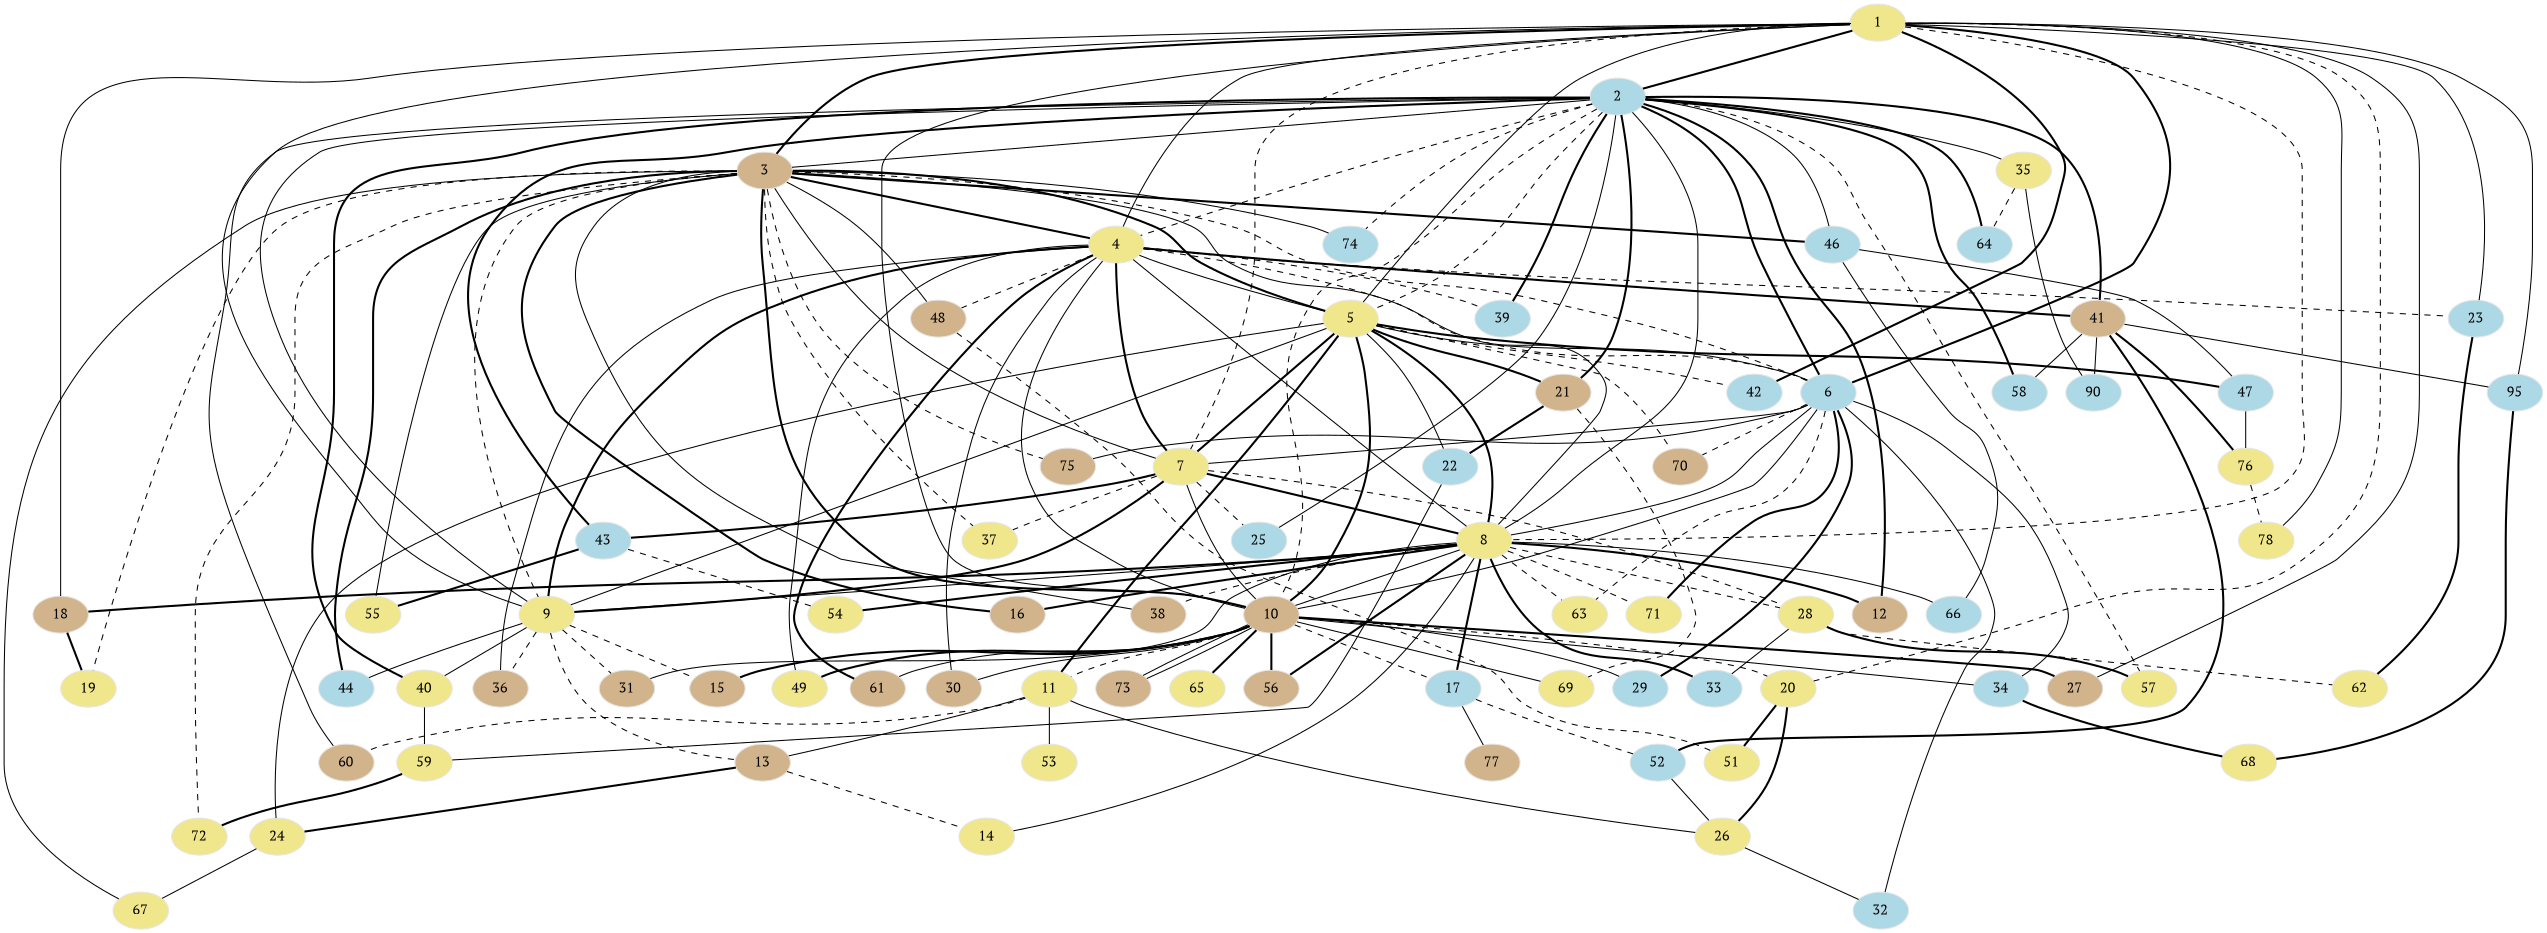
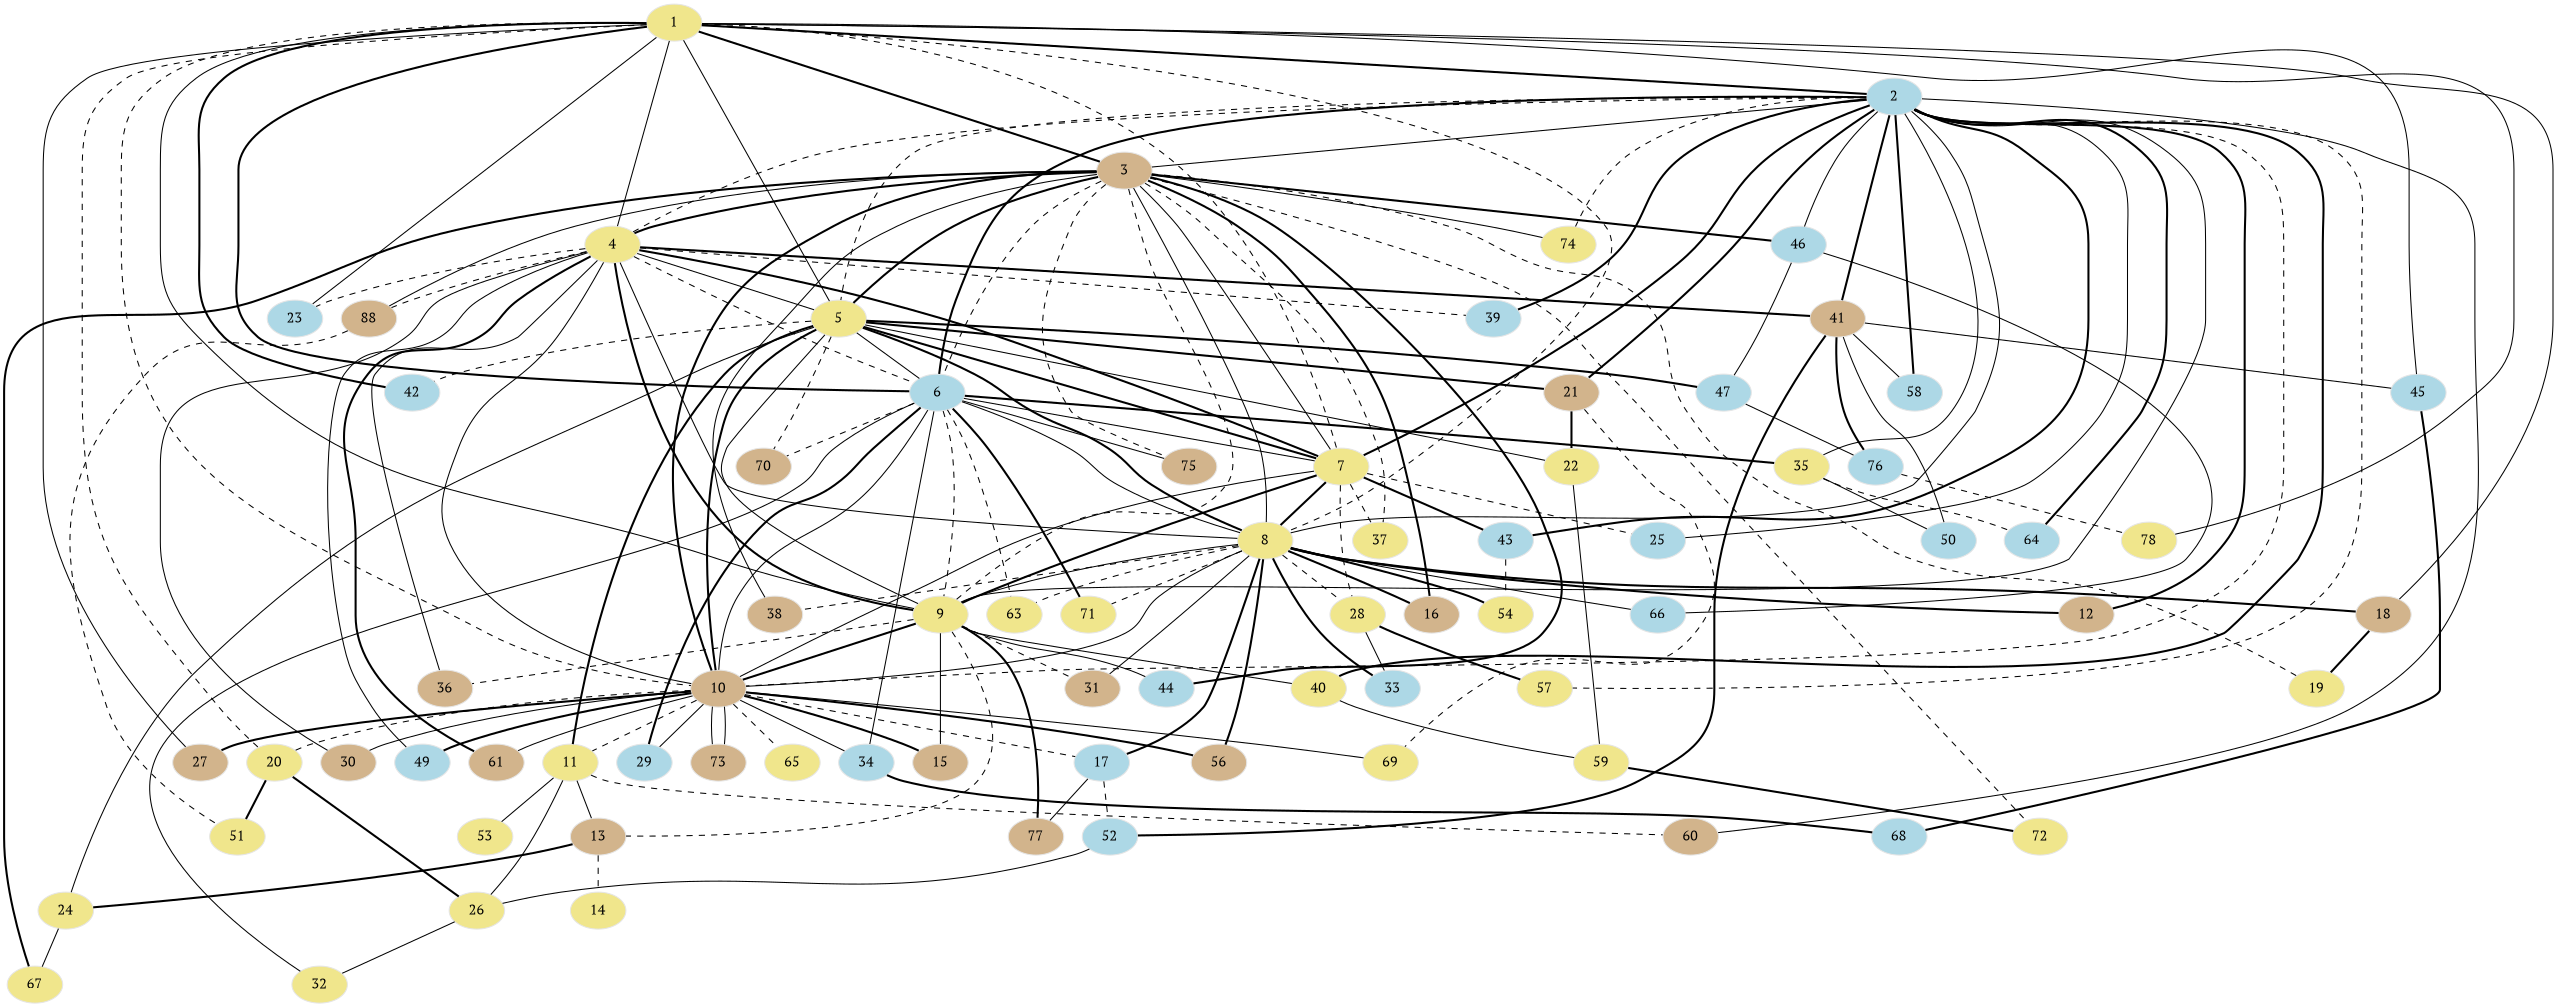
edge "1" -- "10": style solid -> dashed
node "74": fillcolor lightblue -> khaki
edge "2" -- "7": added
node "48": label "48" -> "88"
edge "3" -- "67": style solid -> bold
node "90": label "90" -> "50"
node "95": label "95" -> "45"
edge "6" -- "35": added
node "22": fillcolor lightblue -> khaki
node "76": fillcolor khaki -> lightblue
edge "6" -- "9": added
node "55": removed
edge "9" -- "15": style dashed -> solid
edge "9" -- "10": added
edge "10" -- "65": style bold -> dashed
node "49": fillcolor khaki -> lightblue
node "62": removed
edge "9" -- "77": added
edge "8" -- "14": removed
node "68": fillcolor khaki -> lightblue
node "32": fillcolor lightblue -> khaki
